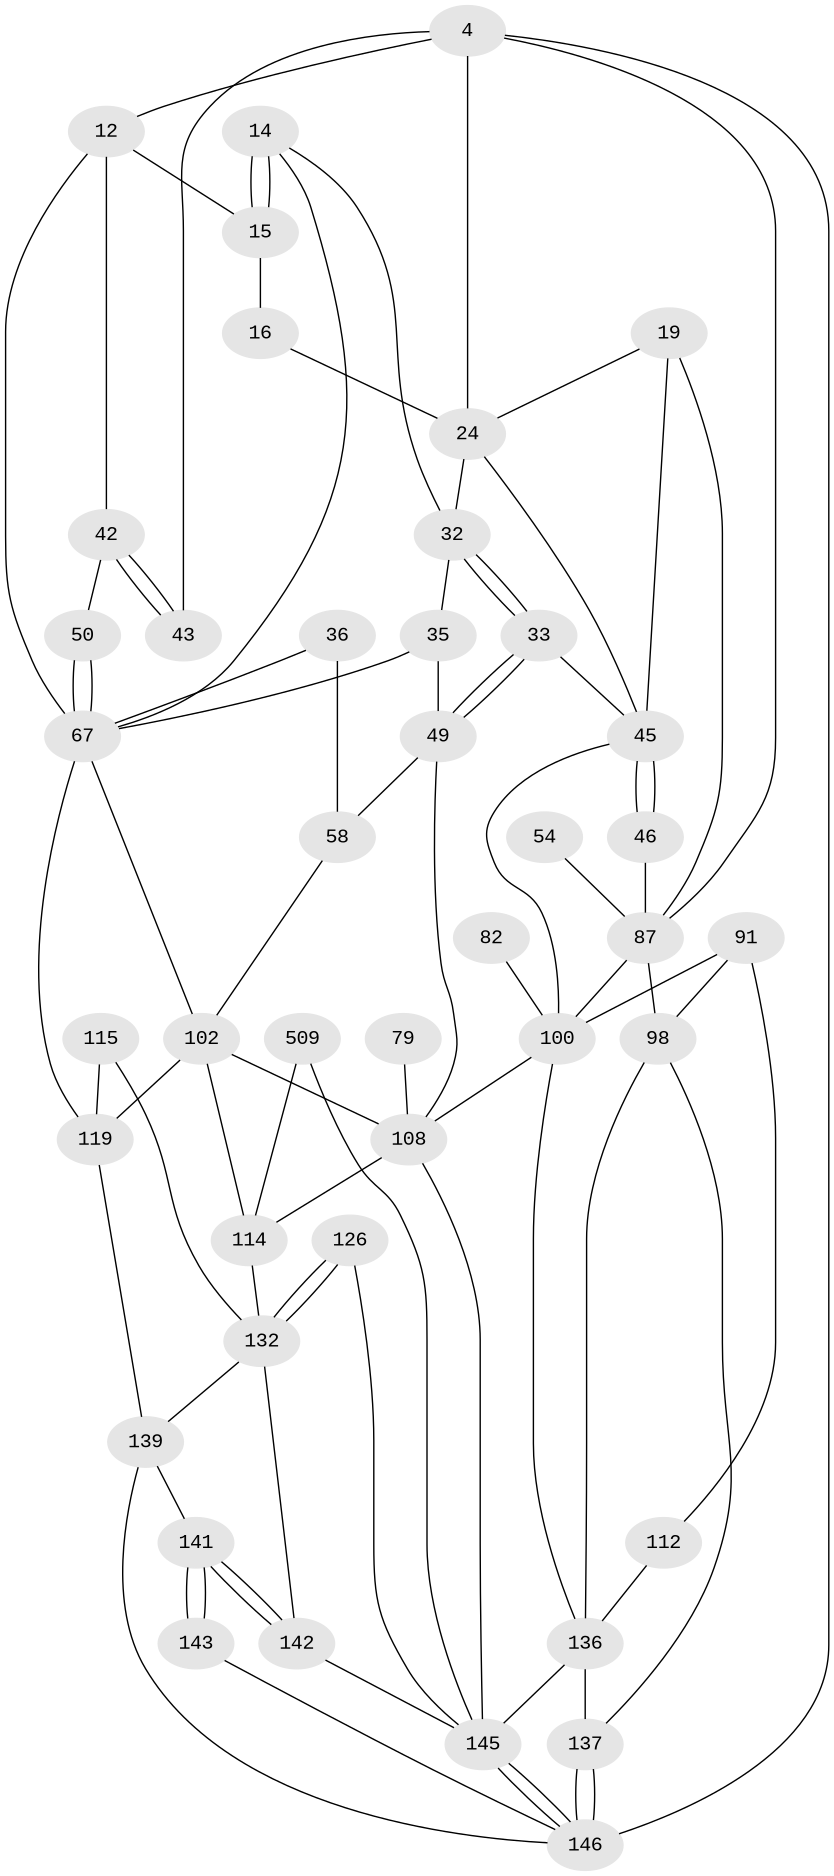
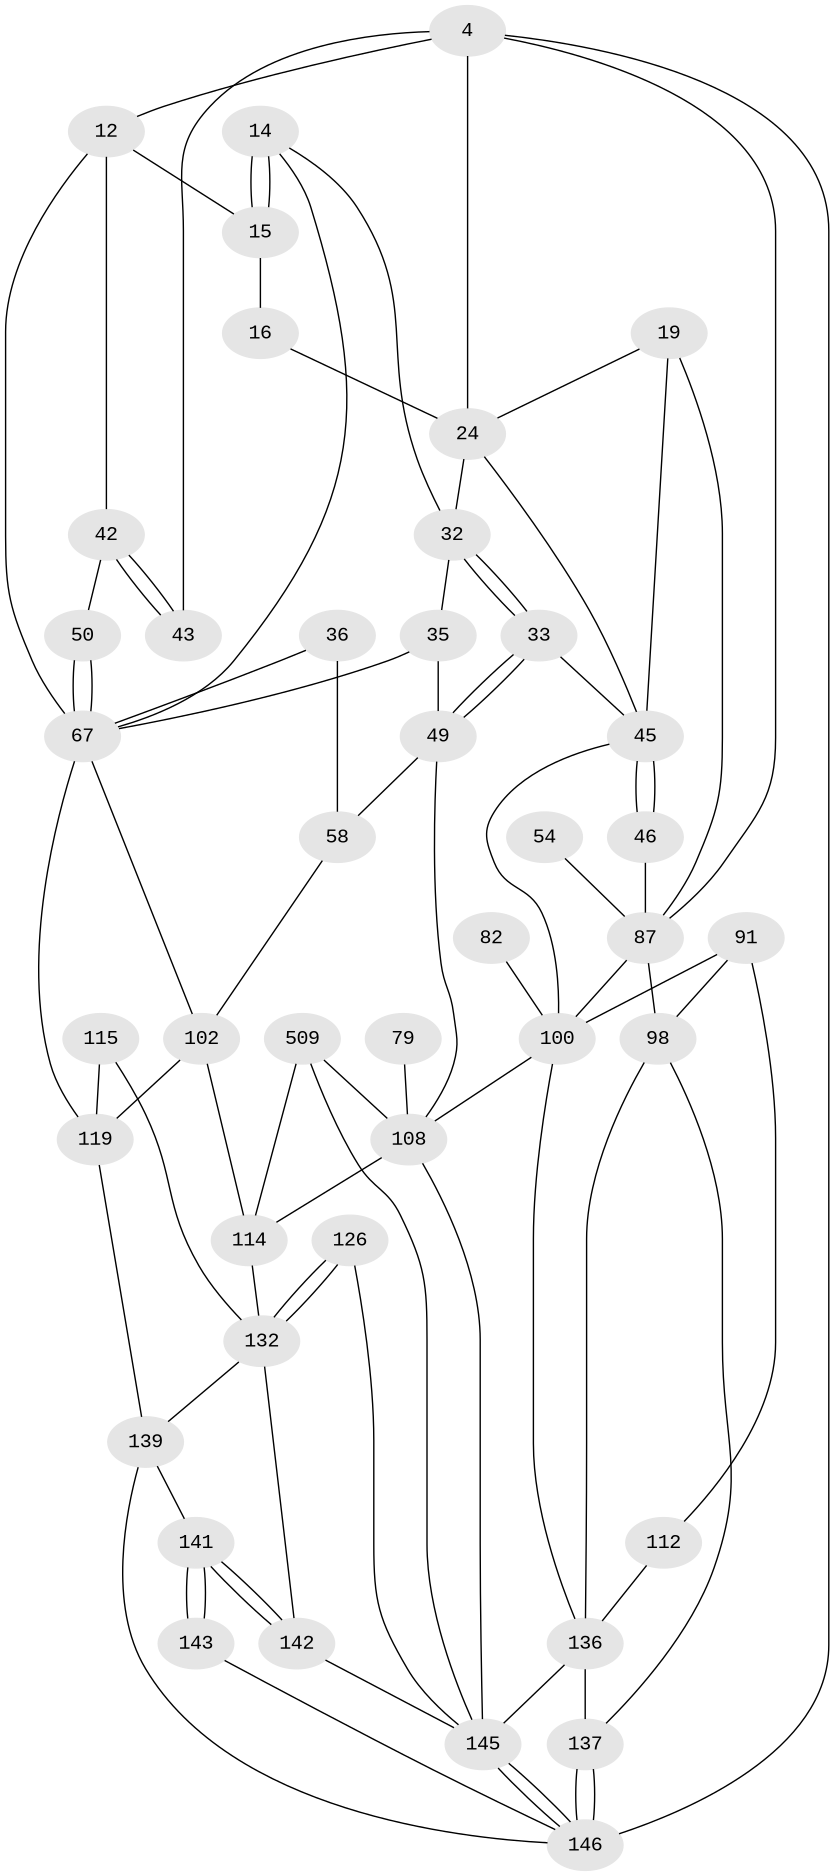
edge "102" -- "108": now "509" -- "108"
